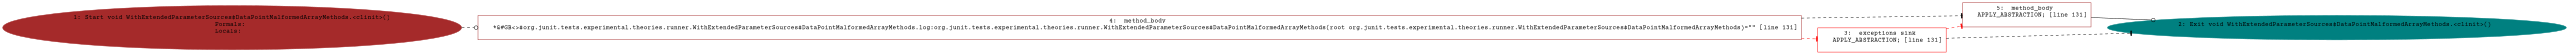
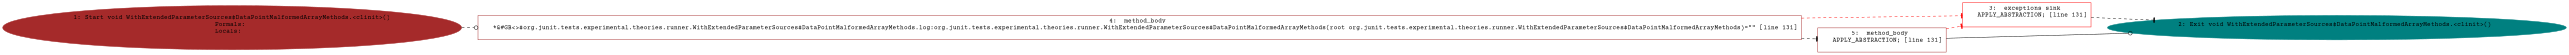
edge "3:  exceptions sink APPLY_ABSTRACTION; [line 131]" -> "5:  method_body APPLY_ABSTRACTION; [line 131]": reversed
